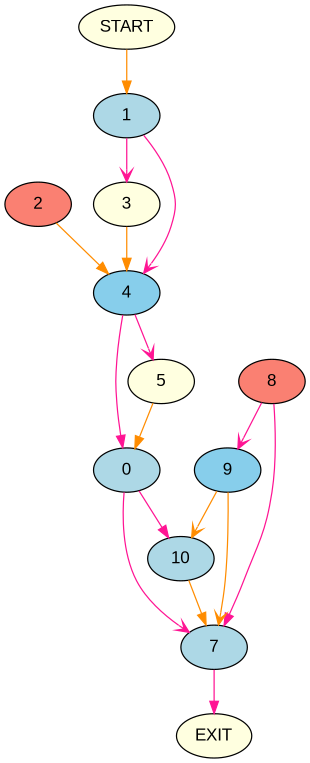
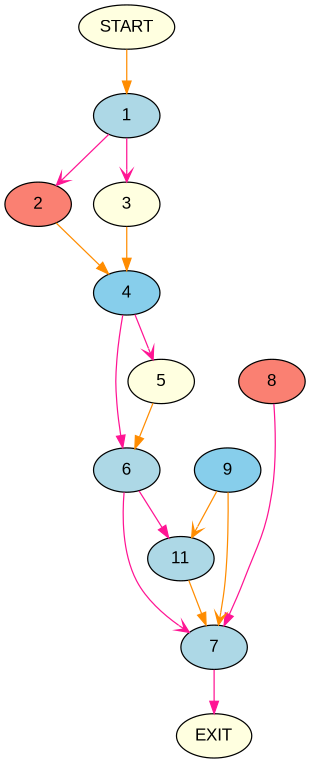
edge "1" -> "4": now "1" -> "2"
edge "8" -> "9": removed
node "0": label "0" -> "6"
node "10": label "10" -> "11"
